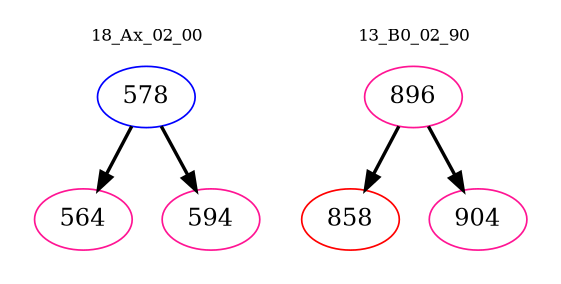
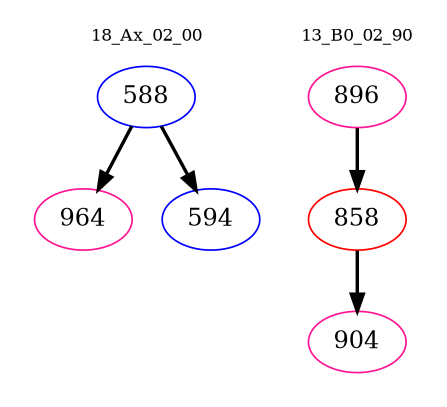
node "578": label "578" -> "588"
edge "896" -> "904": now "858" -> "904"
node "564": label "564" -> "964"
node "594": color deeppink -> blue
